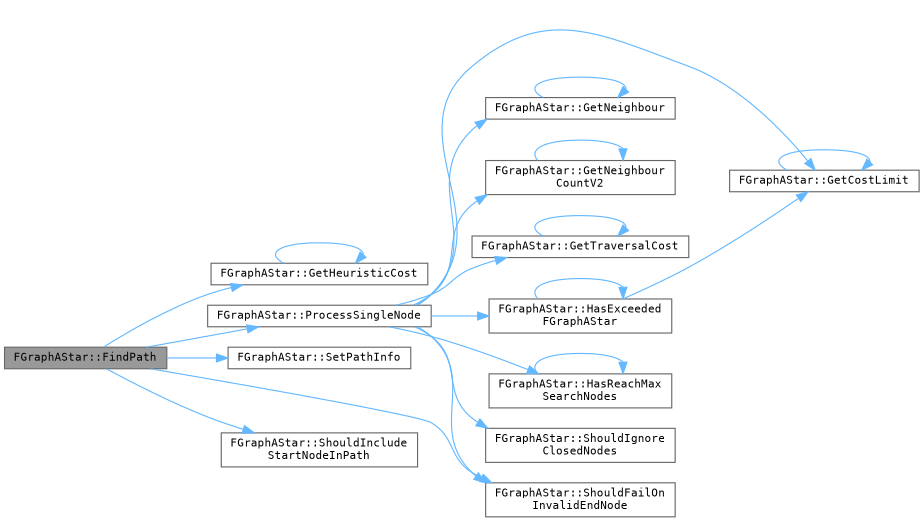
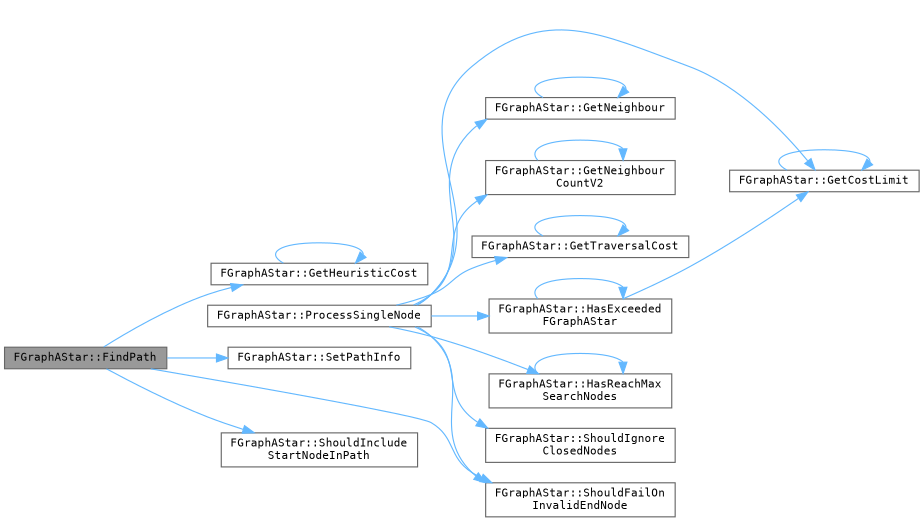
edge "FGraphAStar::FindPath" -> "FGraphAStar::ProcessSingleNode": removed
